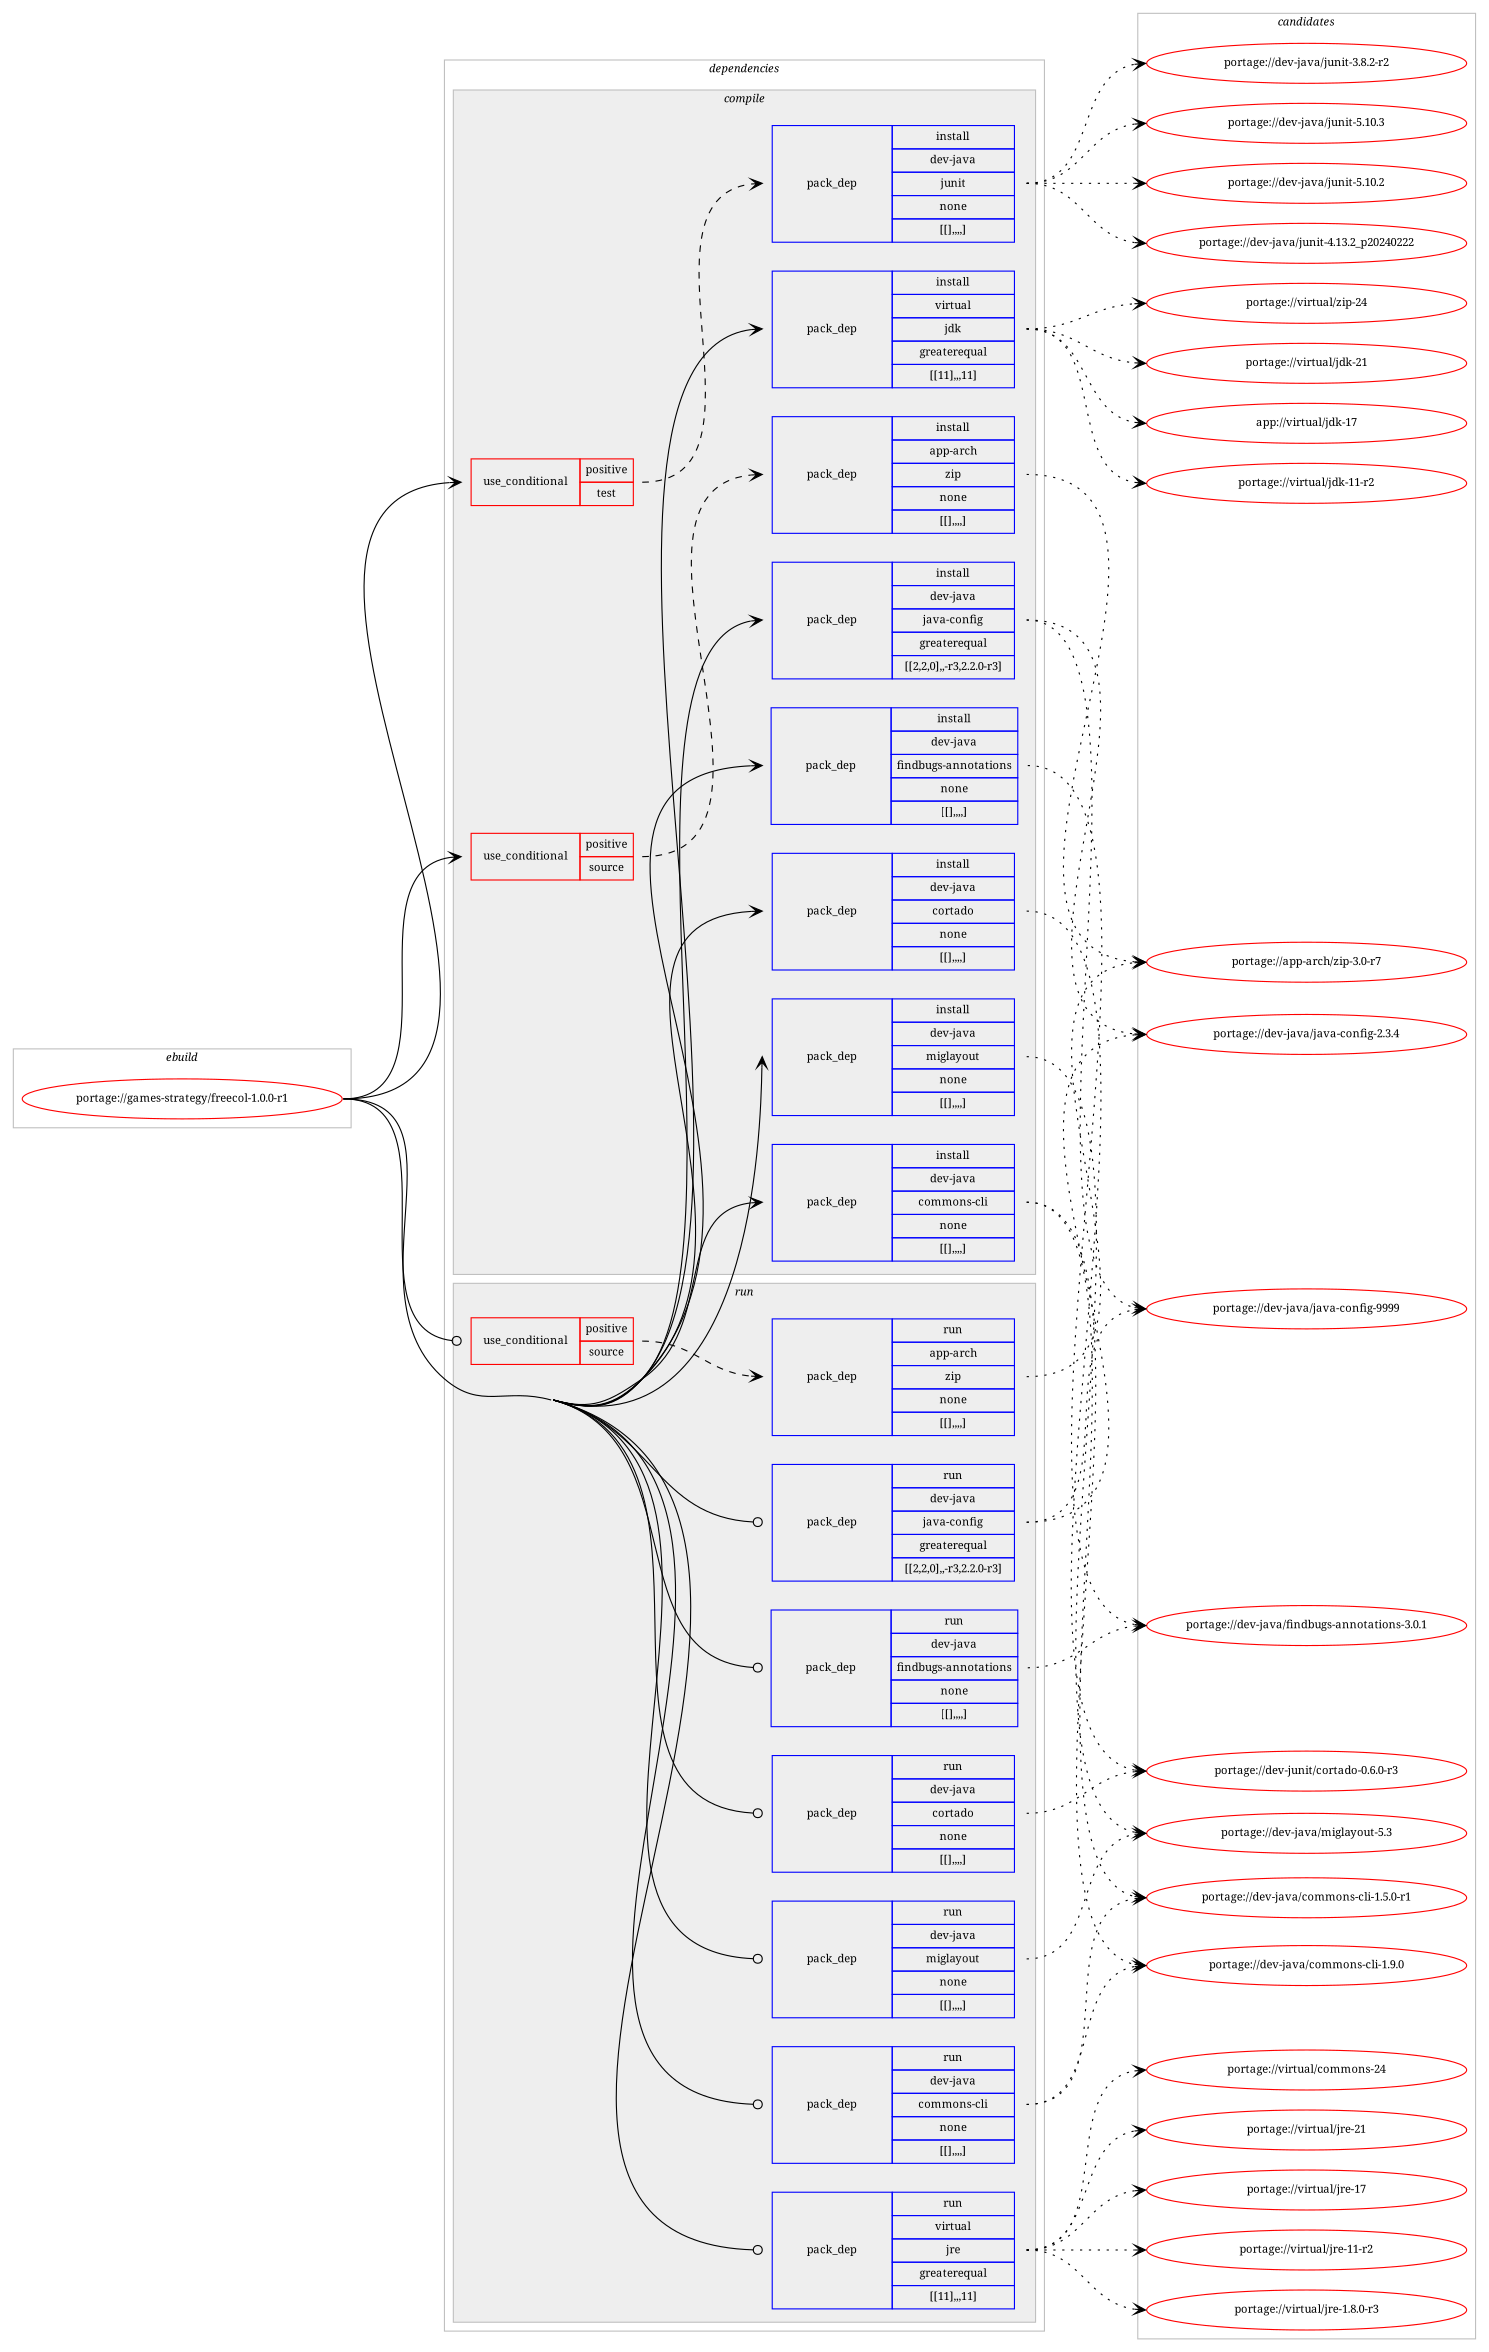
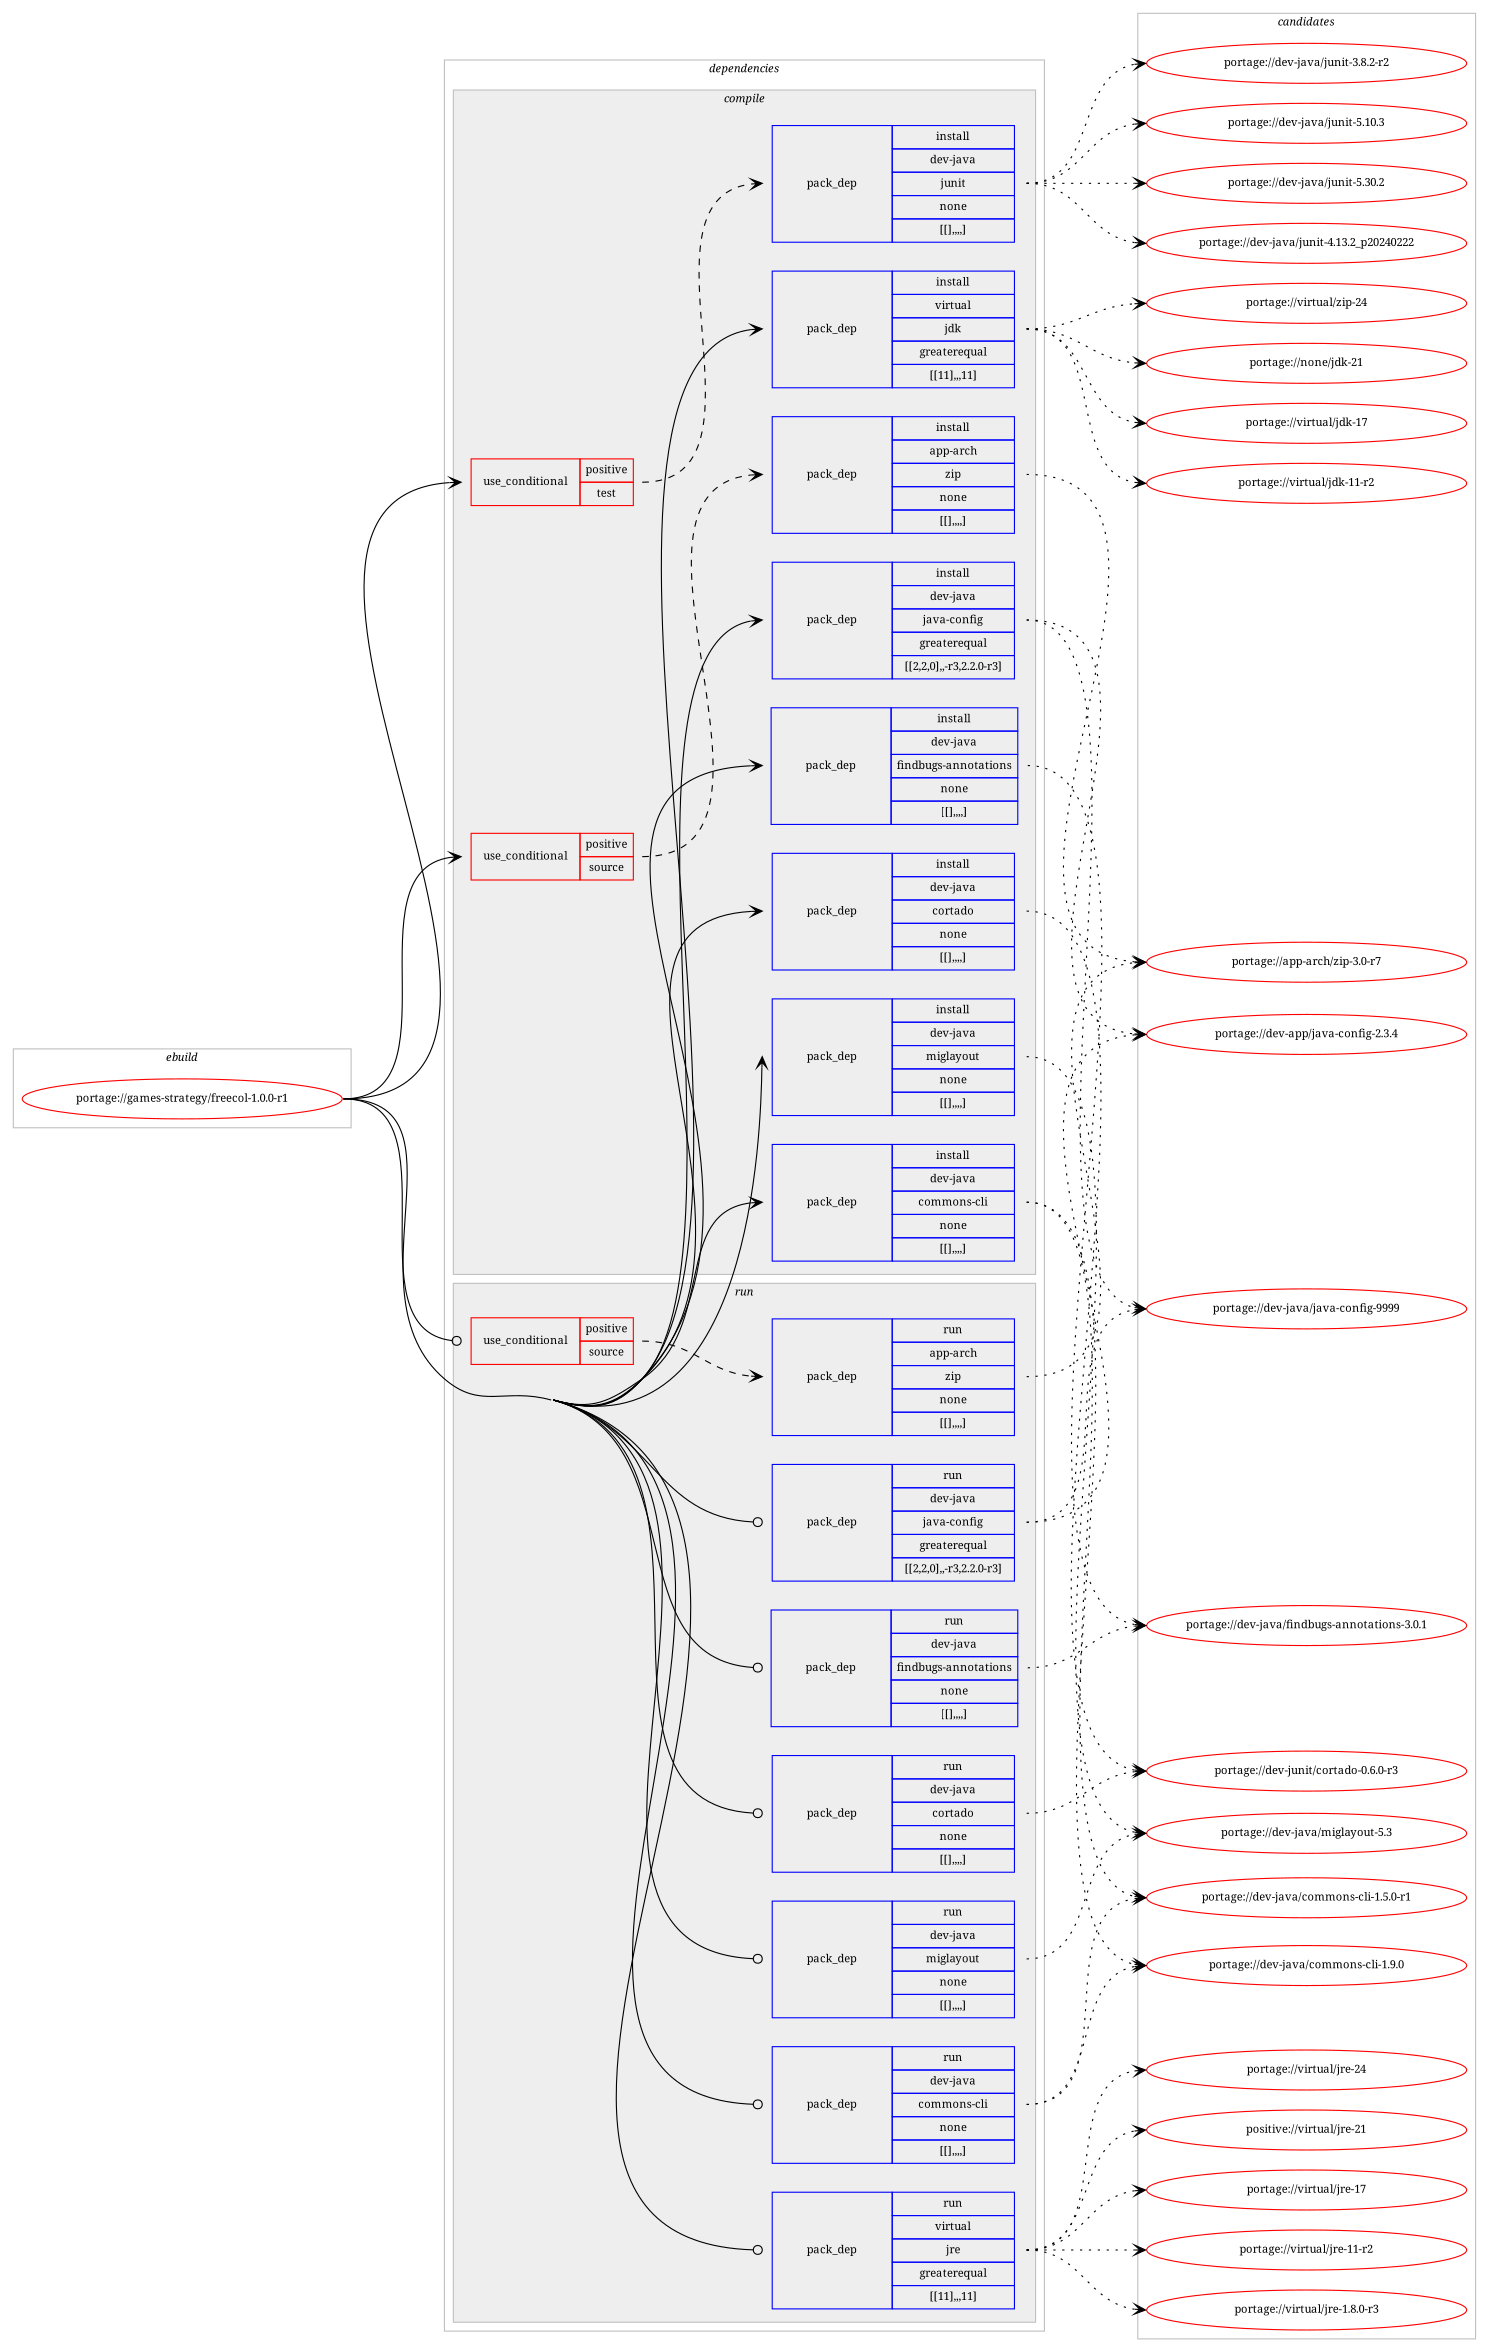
node "portage://dev-java/junit-5.10.2": label "portage://dev-java/junit-5.10.2" -> "portage://dev-java/junit-5.30.2"
node "portage://virtual/jdk-21": label "portage://virtual/jdk-21" -> "portage://none/jdk-21"
node "app://virtual/jdk-17": label "app://virtual/jdk-17" -> "portage://virtual/jdk-17"
node "portage://dev-java/java-config-2.3.4": label "portage://dev-java/java-config-2.3.4" -> "portage://dev-app/java-config-2.3.4"
node "portage://virtual/commons-24": label "portage://virtual/commons-24" -> "portage://virtual/jre-24"
node "portage://virtual/jre-21": label "portage://virtual/jre-21" -> "positive://virtual/jre-21"
